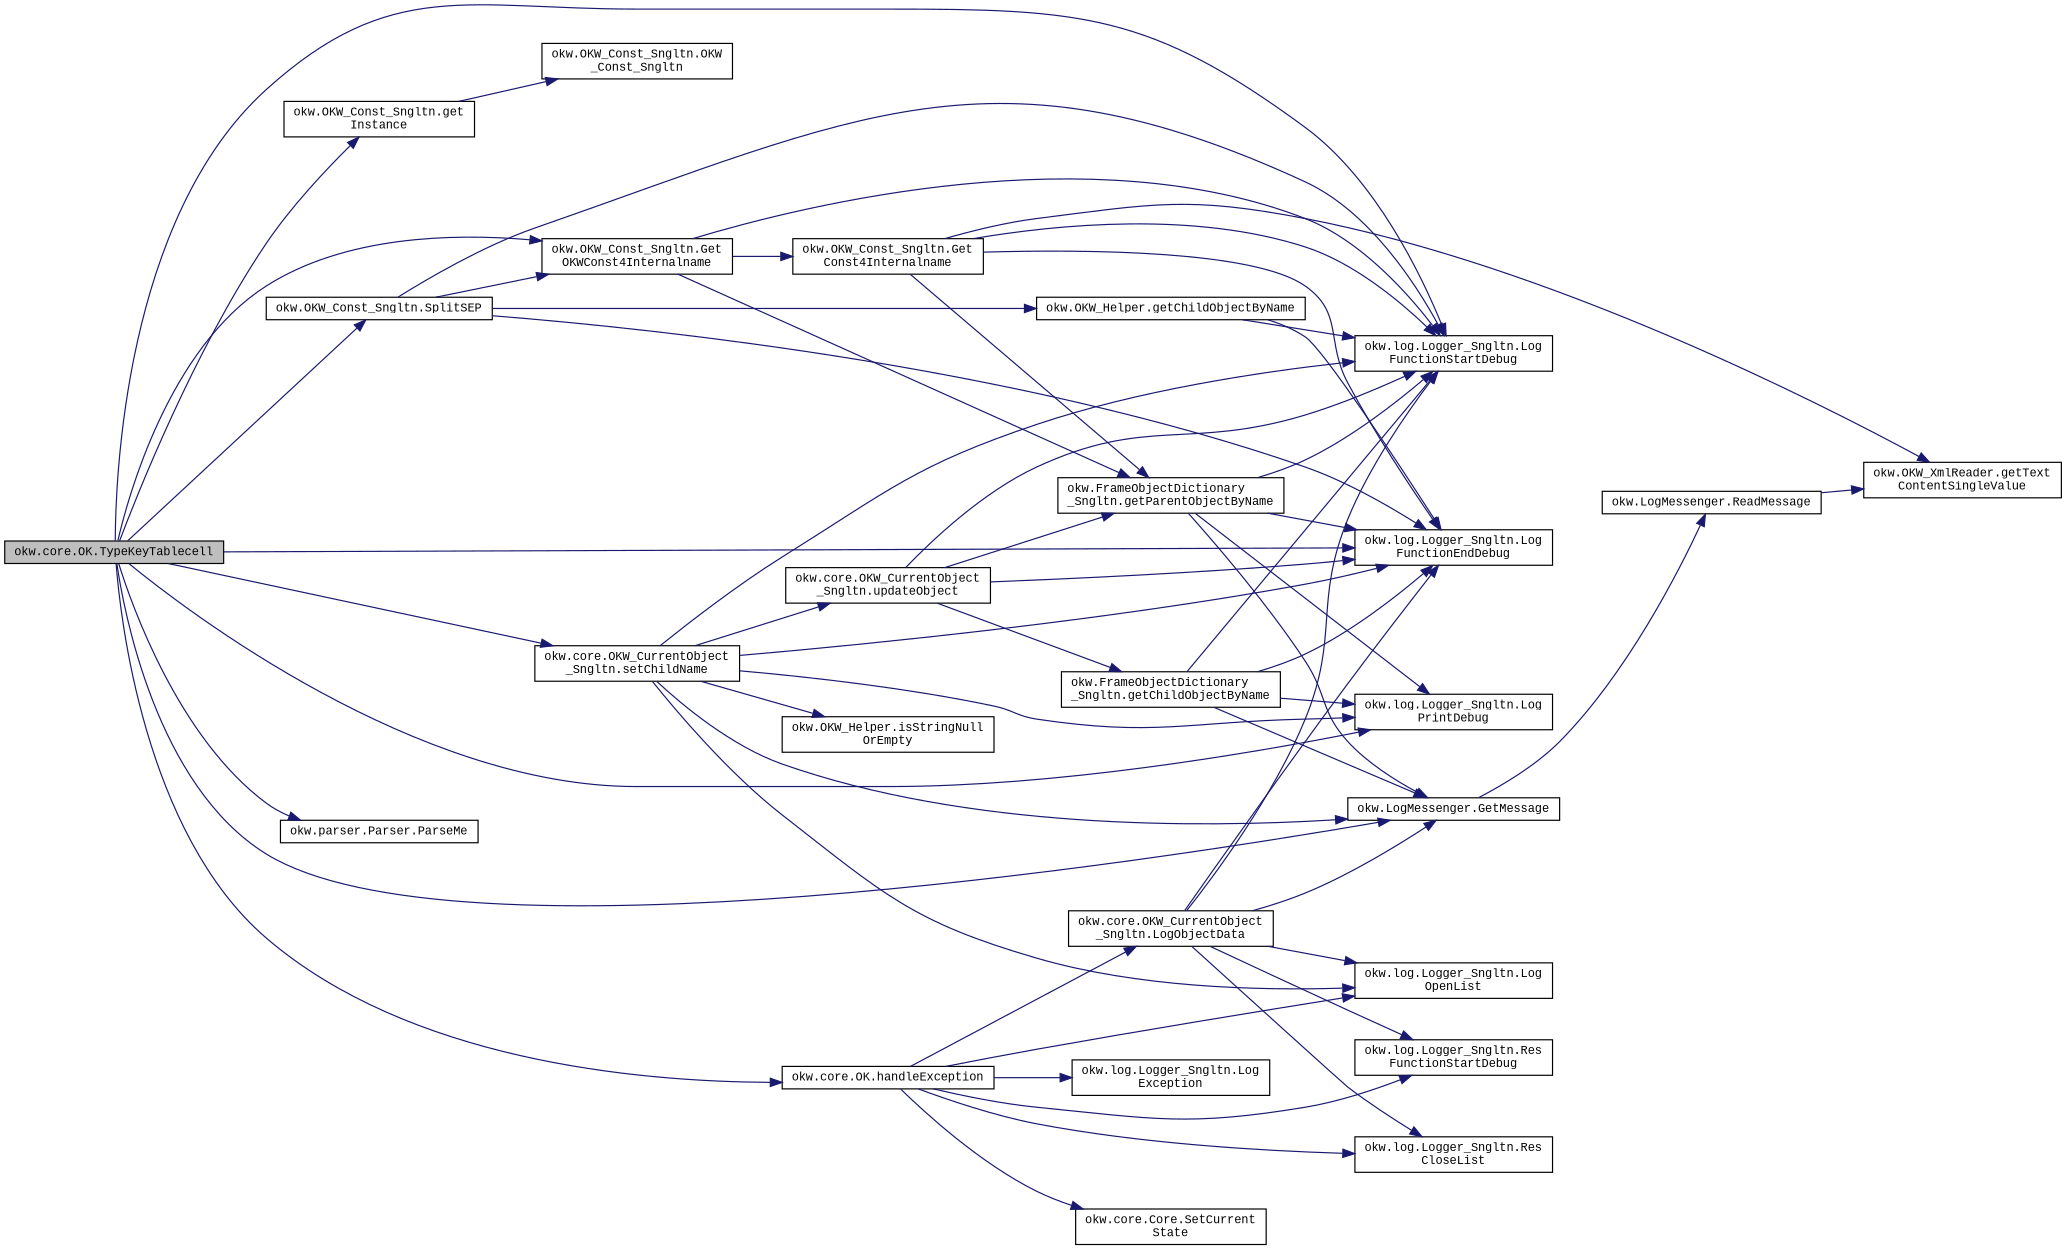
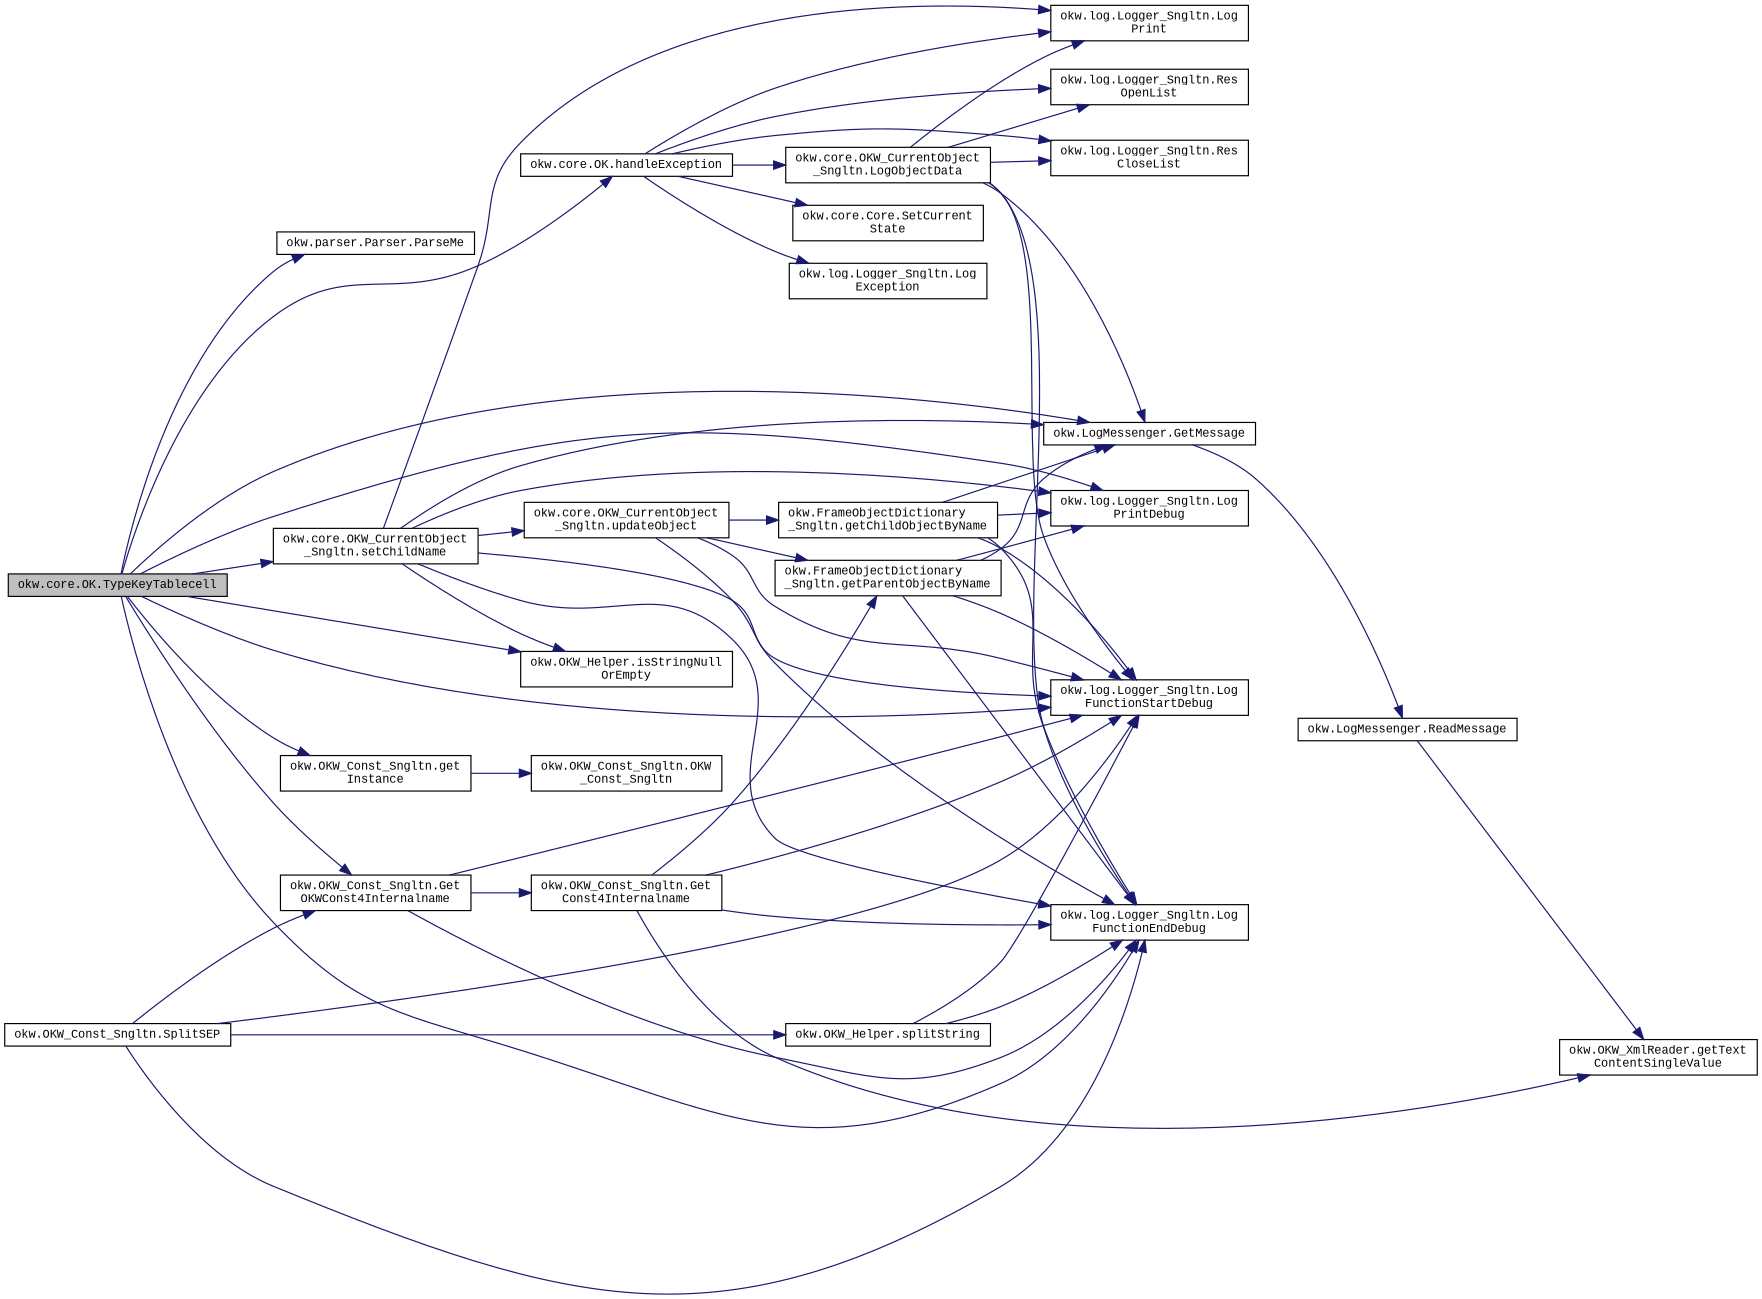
node "okw.OKW_Helper.getChildObjectByName": label "okw.OKW_Helper.getChildObjectByName" -> "okw.OKW_Helper.splitString"
edge "okw.OKW_Const_Sngltn.Get OKWConst4Internalname" -> "okw.FrameObjectDictionary _Sngltn.getParentObjectByName": now "okw.OKW_Const_Sngltn.Get OKWConst4Internalname" -> "okw.log.Logger_Sngltn.Log FunctionEndDebug"
edge "okw.core.OK.TypeKeyTablecell" -> "okw.OKW_Const_Sngltn.SplitSEP": now "okw.core.OK.TypeKeyTablecell" -> "okw.OKW_Helper.isStringNull OrEmpty"
node "okw.log.Logger_Sngltn.Log OpenList": label "okw.log.Logger_Sngltn.Log OpenList" -> "okw.log.Logger_Sngltn.Log Print"
node "okw.log.Logger_Sngltn.Res FunctionStartDebug": label "okw.log.Logger_Sngltn.Res FunctionStartDebug" -> "okw.log.Logger_Sngltn.Res OpenList"
